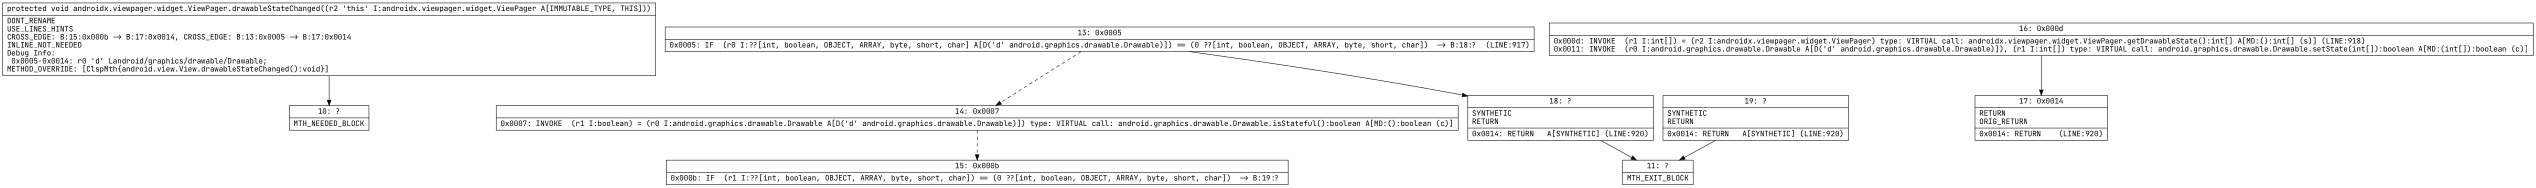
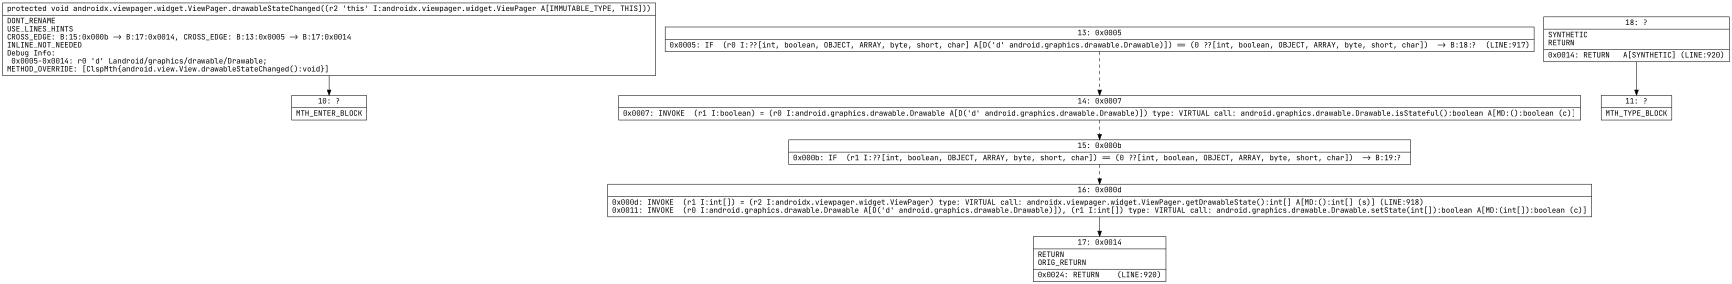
edge "13: 0x0005" -> "18: ?": removed
node "19: ?": removed
node "10: ?": text "MTH_NEEDED_BLOCK" -> "MTH_ENTER_BLOCK"
node "17: 0x0014": text "0x0014: RETURN    (LINE:920)" -> "0x0024: RETURN    (LINE:920)"
edge "15: 0x000b" -> "16: 0x000d": added
node "11: ?": text "MTH_EXIT_BLOCK" -> "MTH_TYPE_BLOCK"
